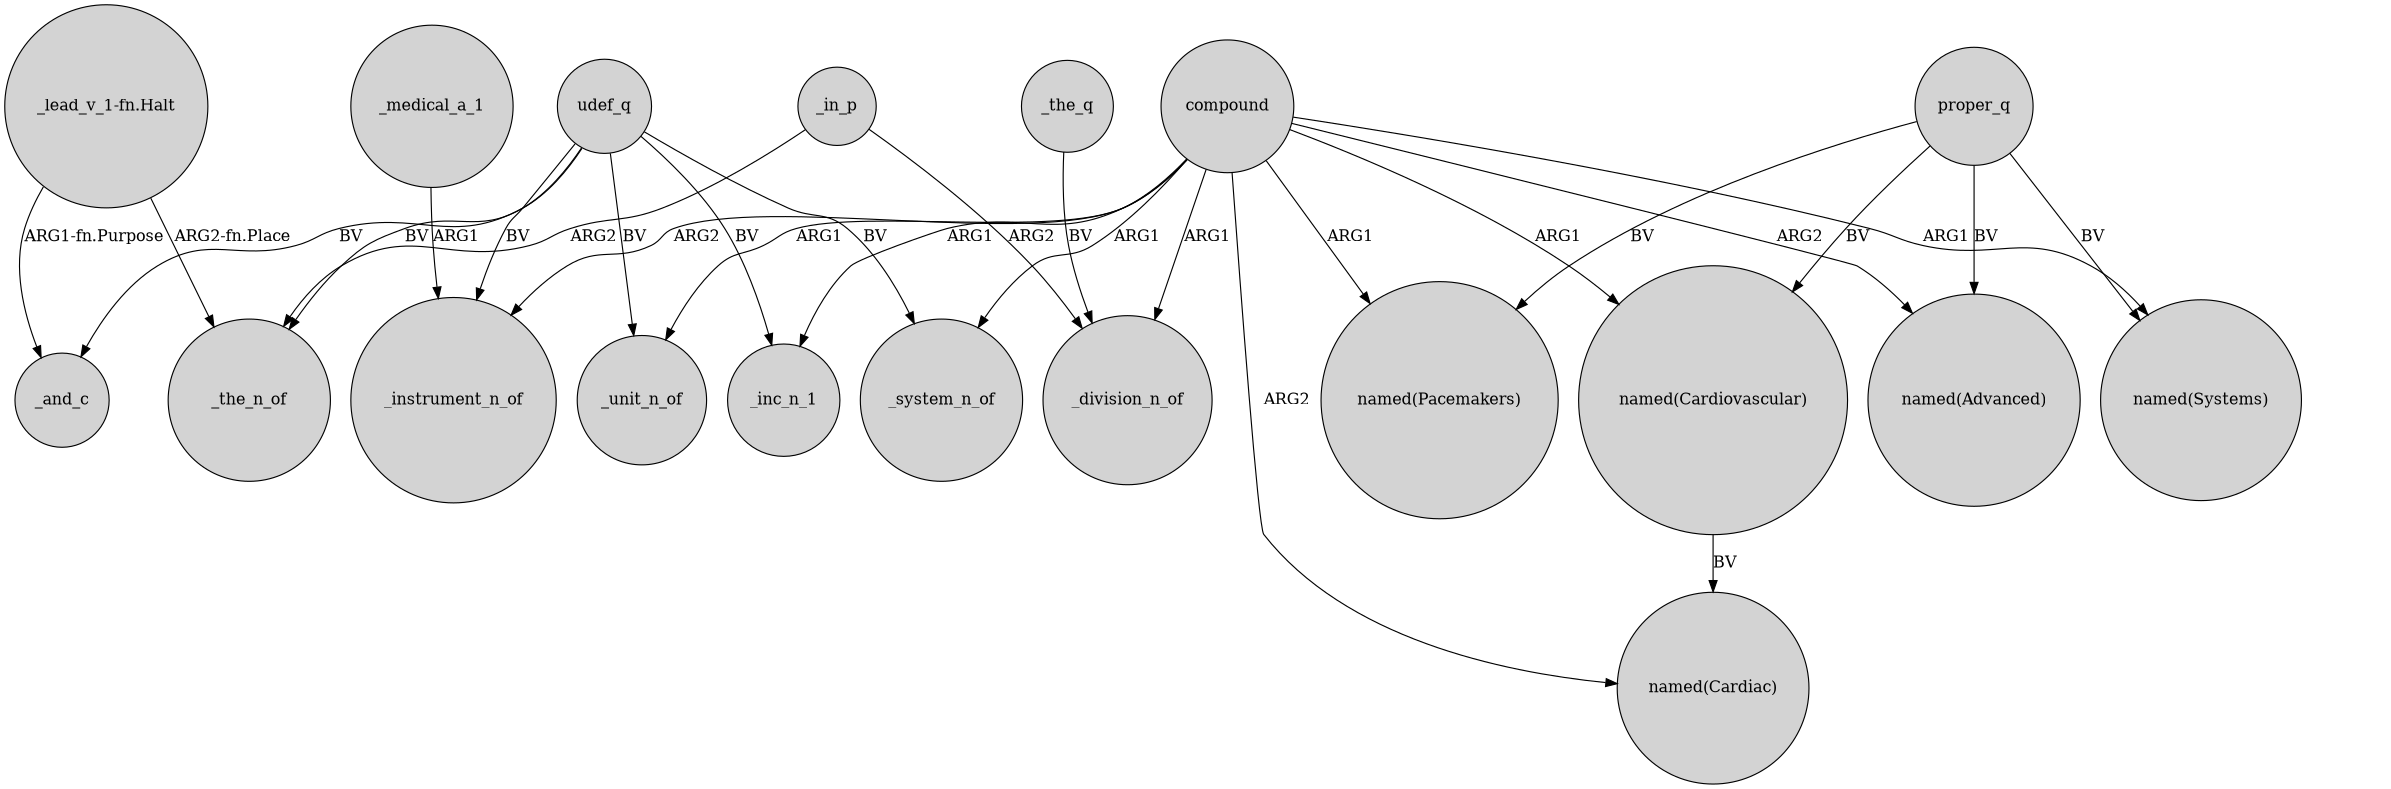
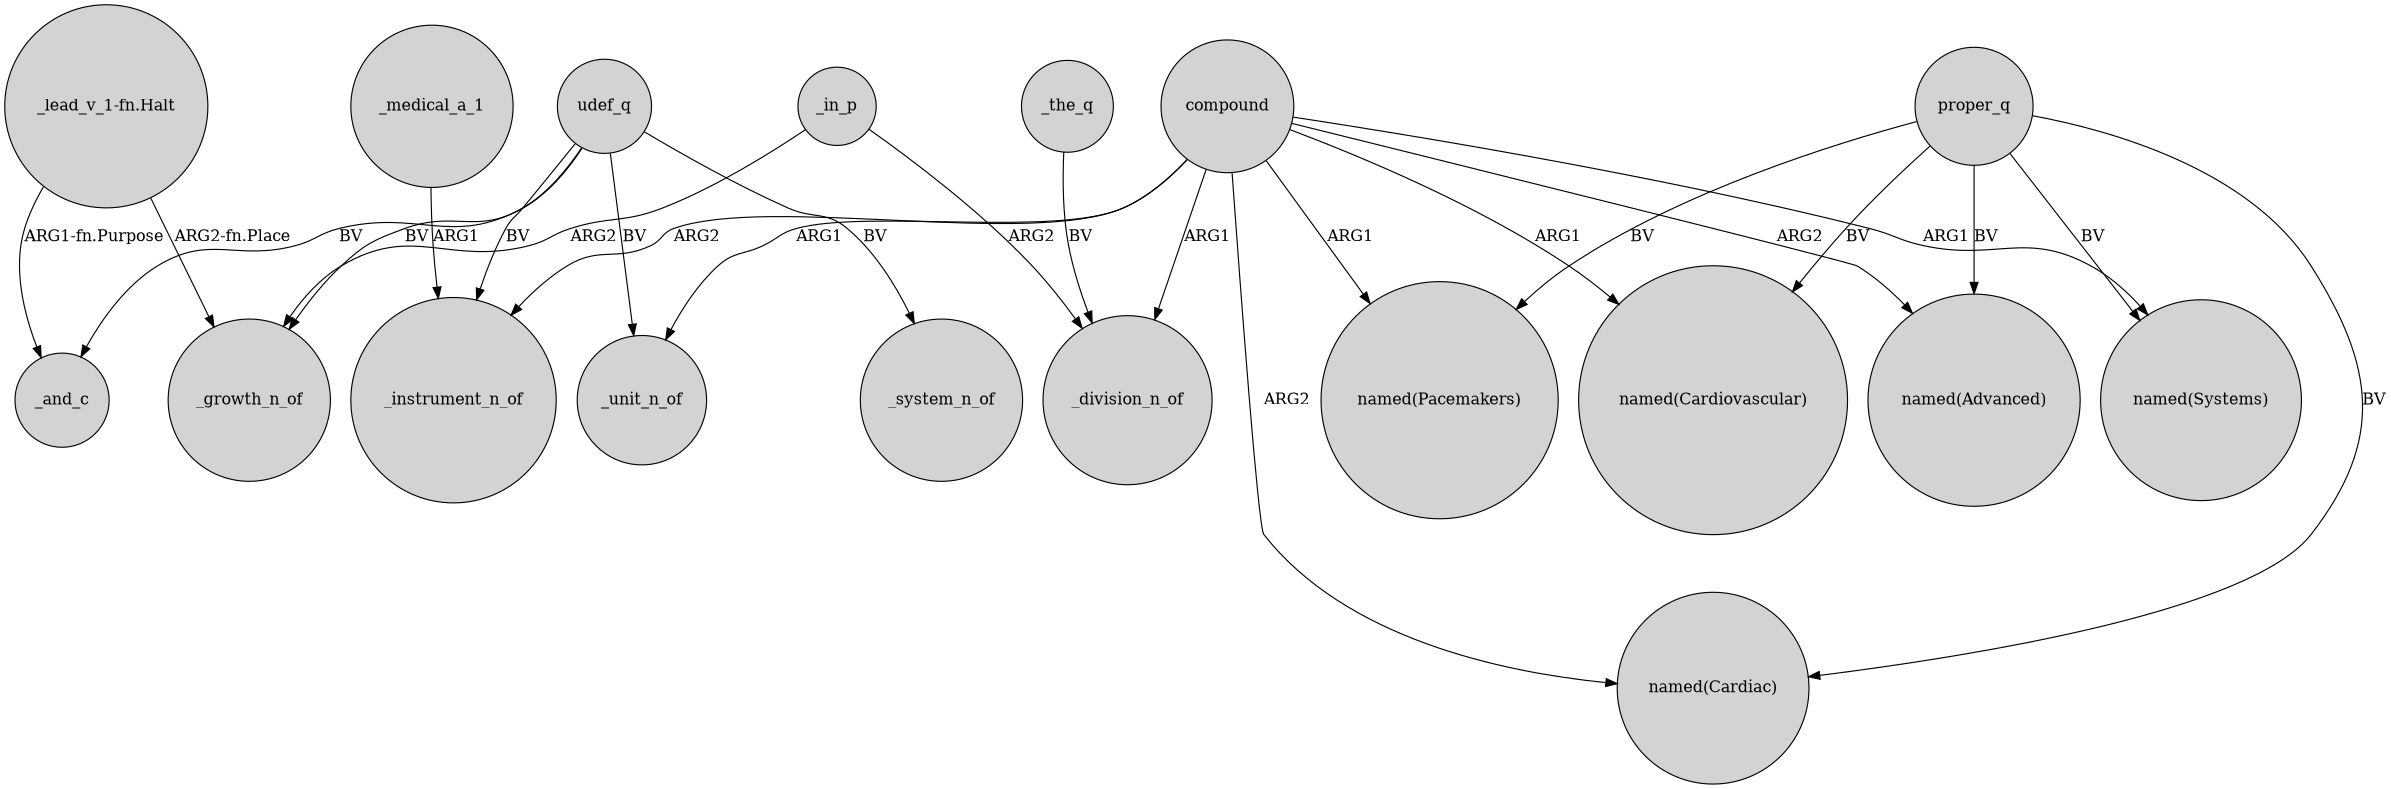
edge "compound" -> "_system_n_of": removed, label "ARG1"
node "_the_n_of": label "_the_n_of" -> "_growth_n_of"
node "_inc_n_1": removed
edge "named(Cardiovascular)" -> "named(Cardiac)": now "proper_q" -> "named(Cardiac)"
